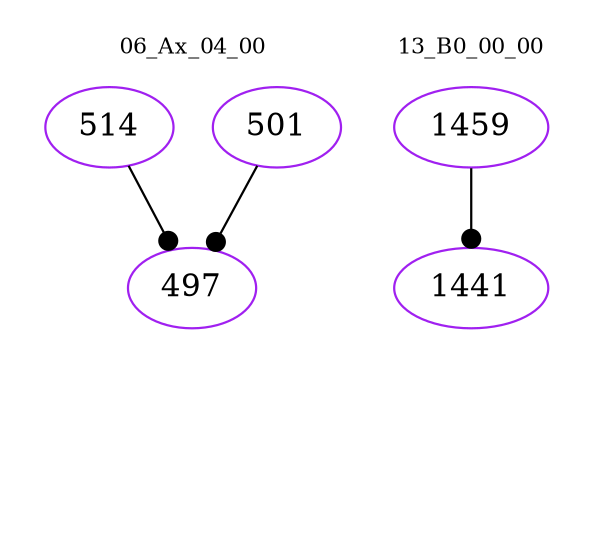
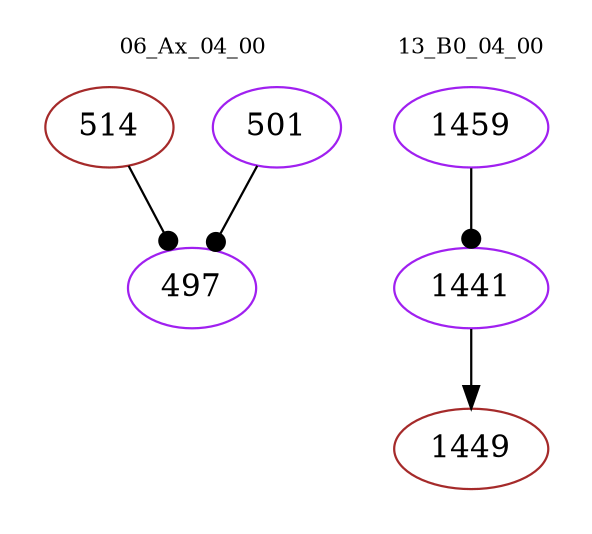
cluster "13_B0_00_00": label "13_B0_00_00" -> "13_B0_04_00"
node "514": color purple -> brown
node "1449": added
